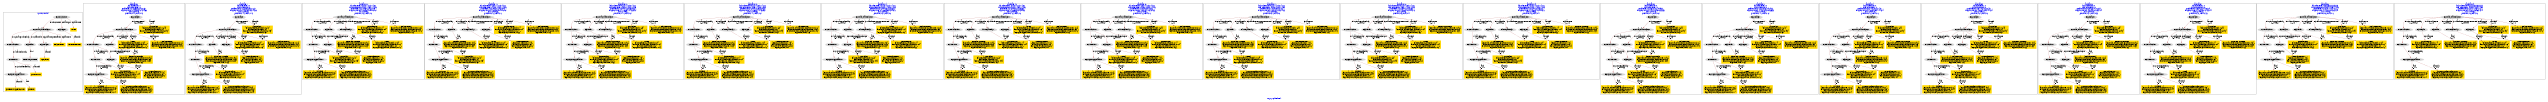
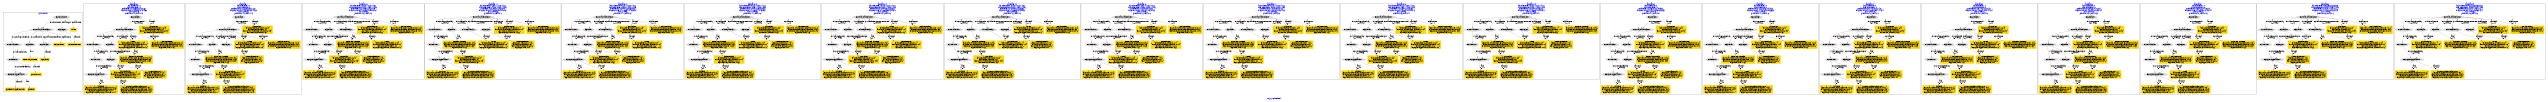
cluster "1-correct model": label "1-correct model" -> "1-note model"
node "TITLE NO AUTHOR": fillcolor lightgray -> gold
